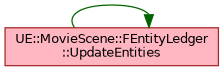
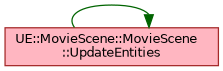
node "UE::MovieScene::FEntityLedger ::UpdateEntities": label "UE::MovieScene::FEntityLedger ::UpdateEntities" -> "UE::MovieScene::MovieScene ::UpdateEntities"
